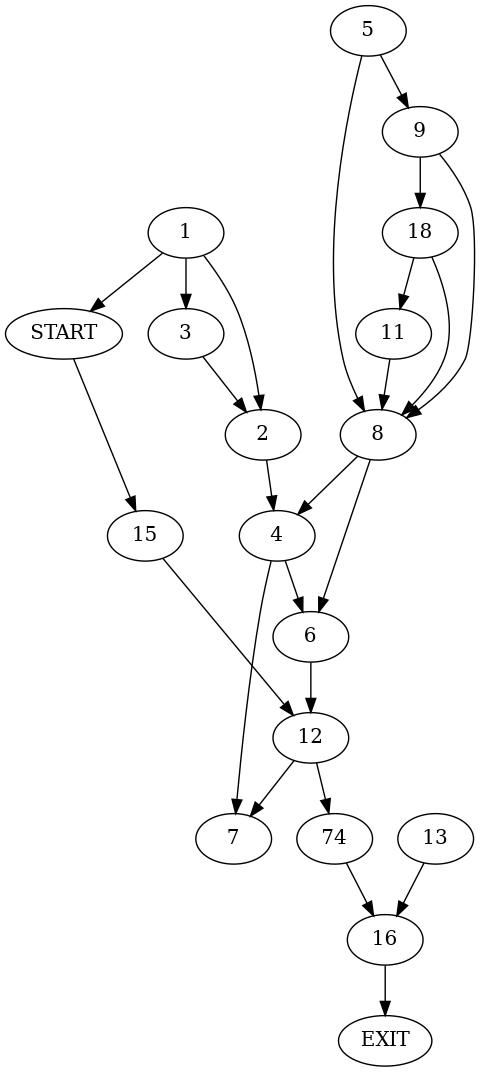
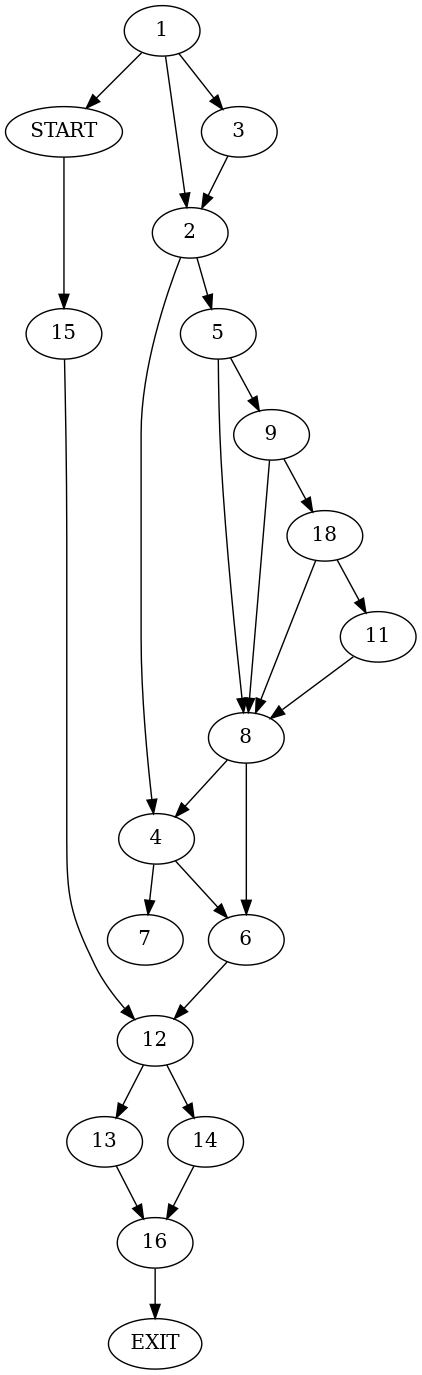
edge "2" -> "5": added
edge "12" -> "7": now "12" -> "13"
node "74": label "74" -> "14"
